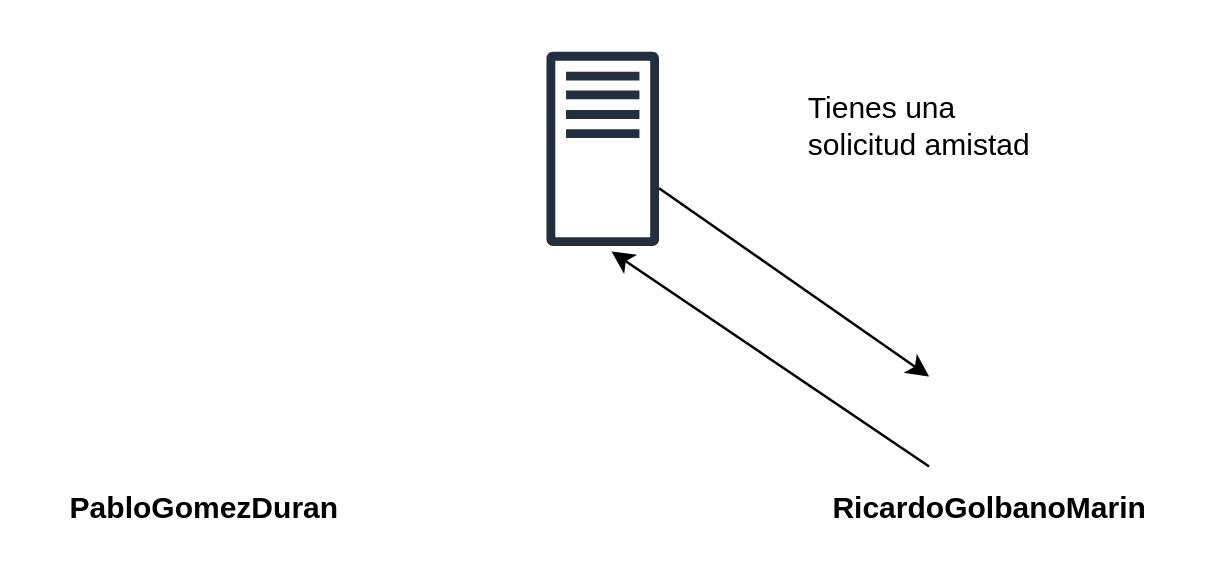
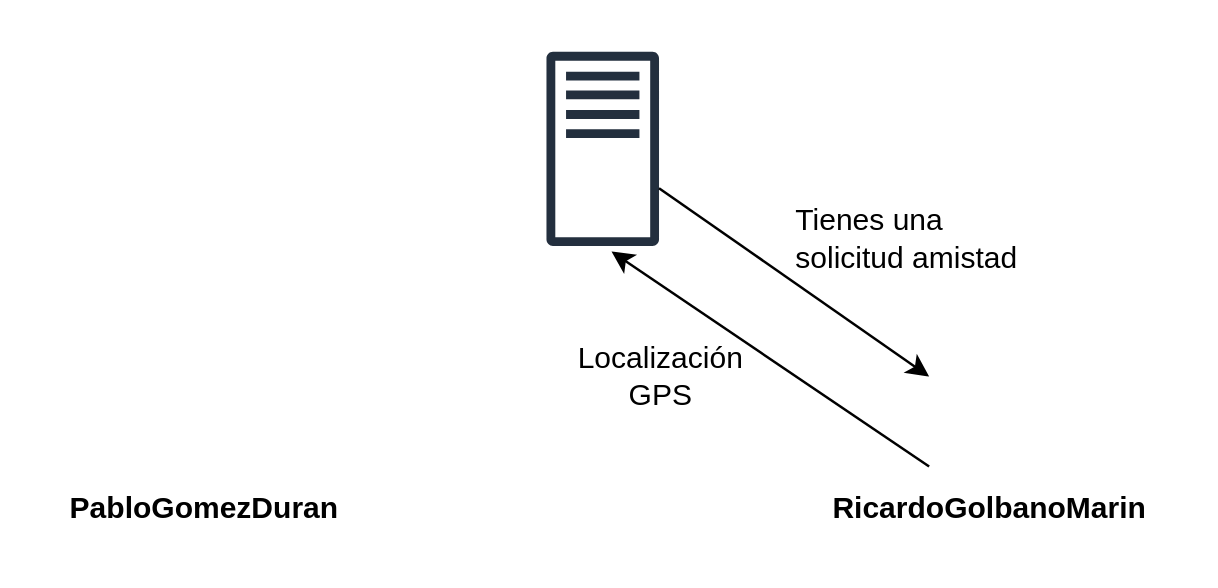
node "Tienes una solicitud amistad": moved (929, 126) -> (916, 239)
node "Localización GPS": added
